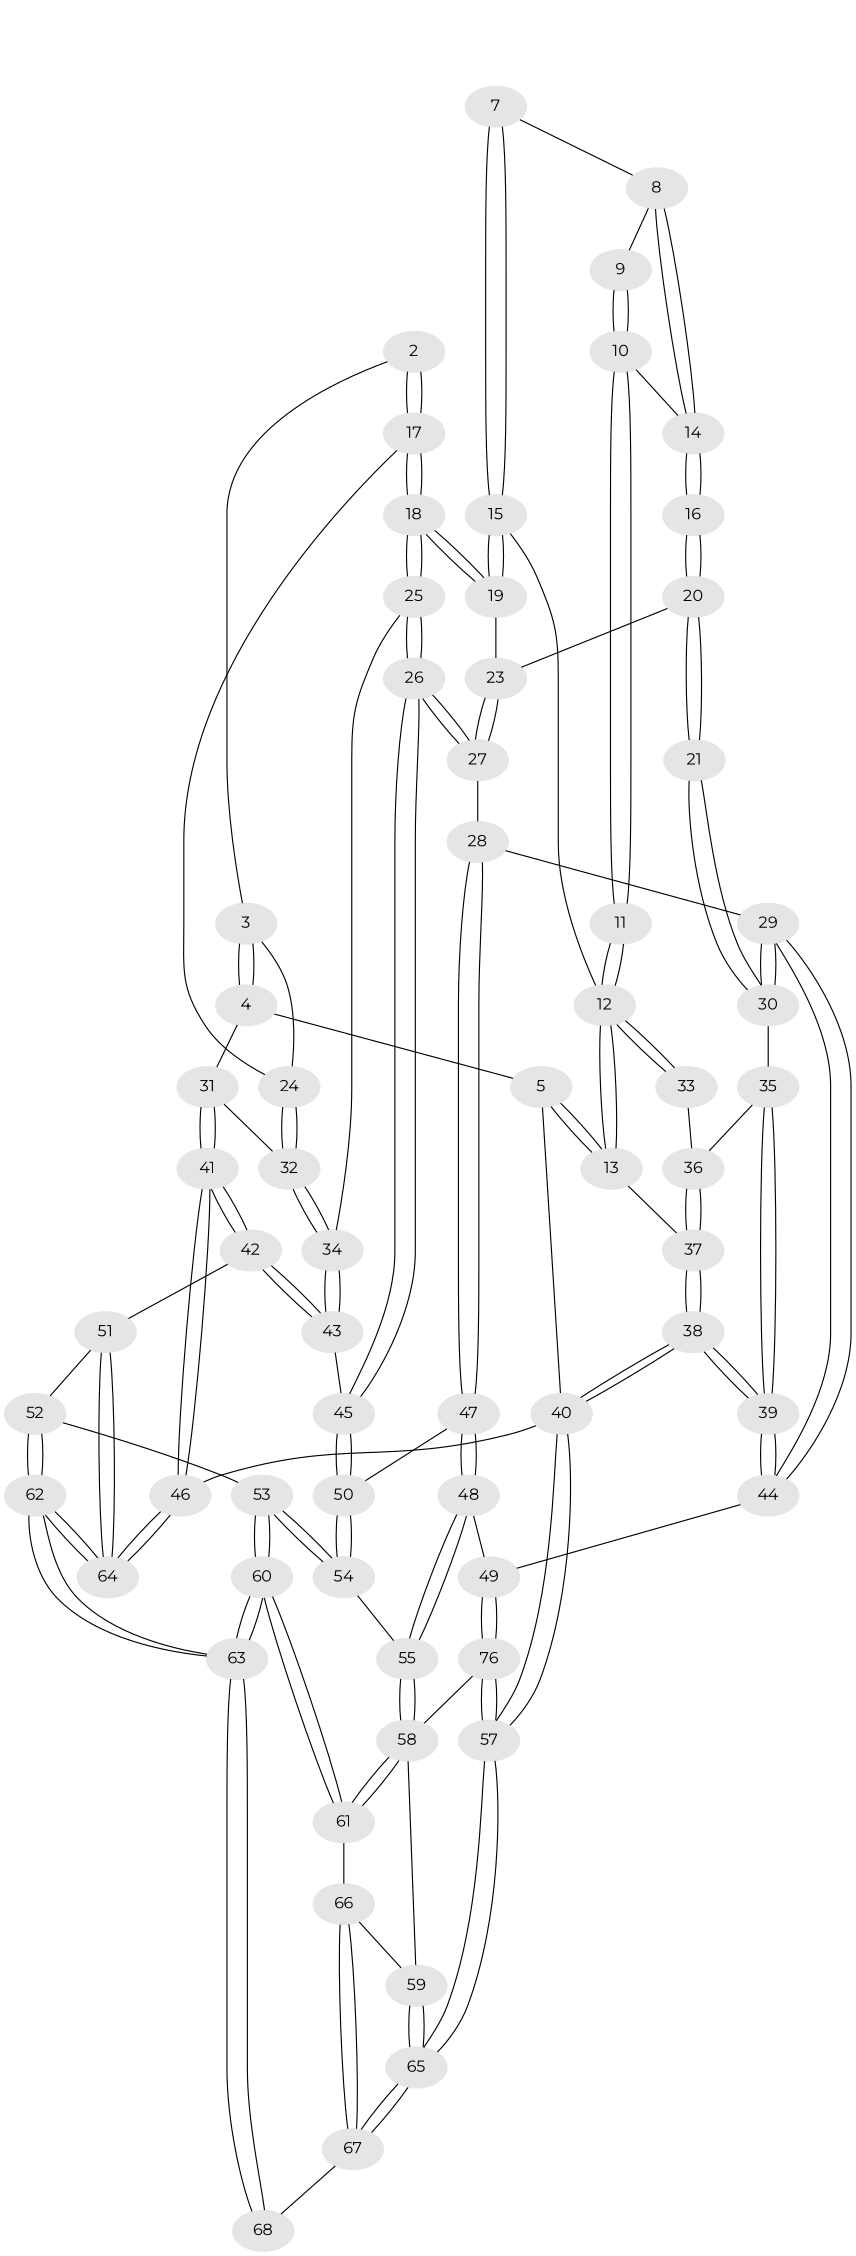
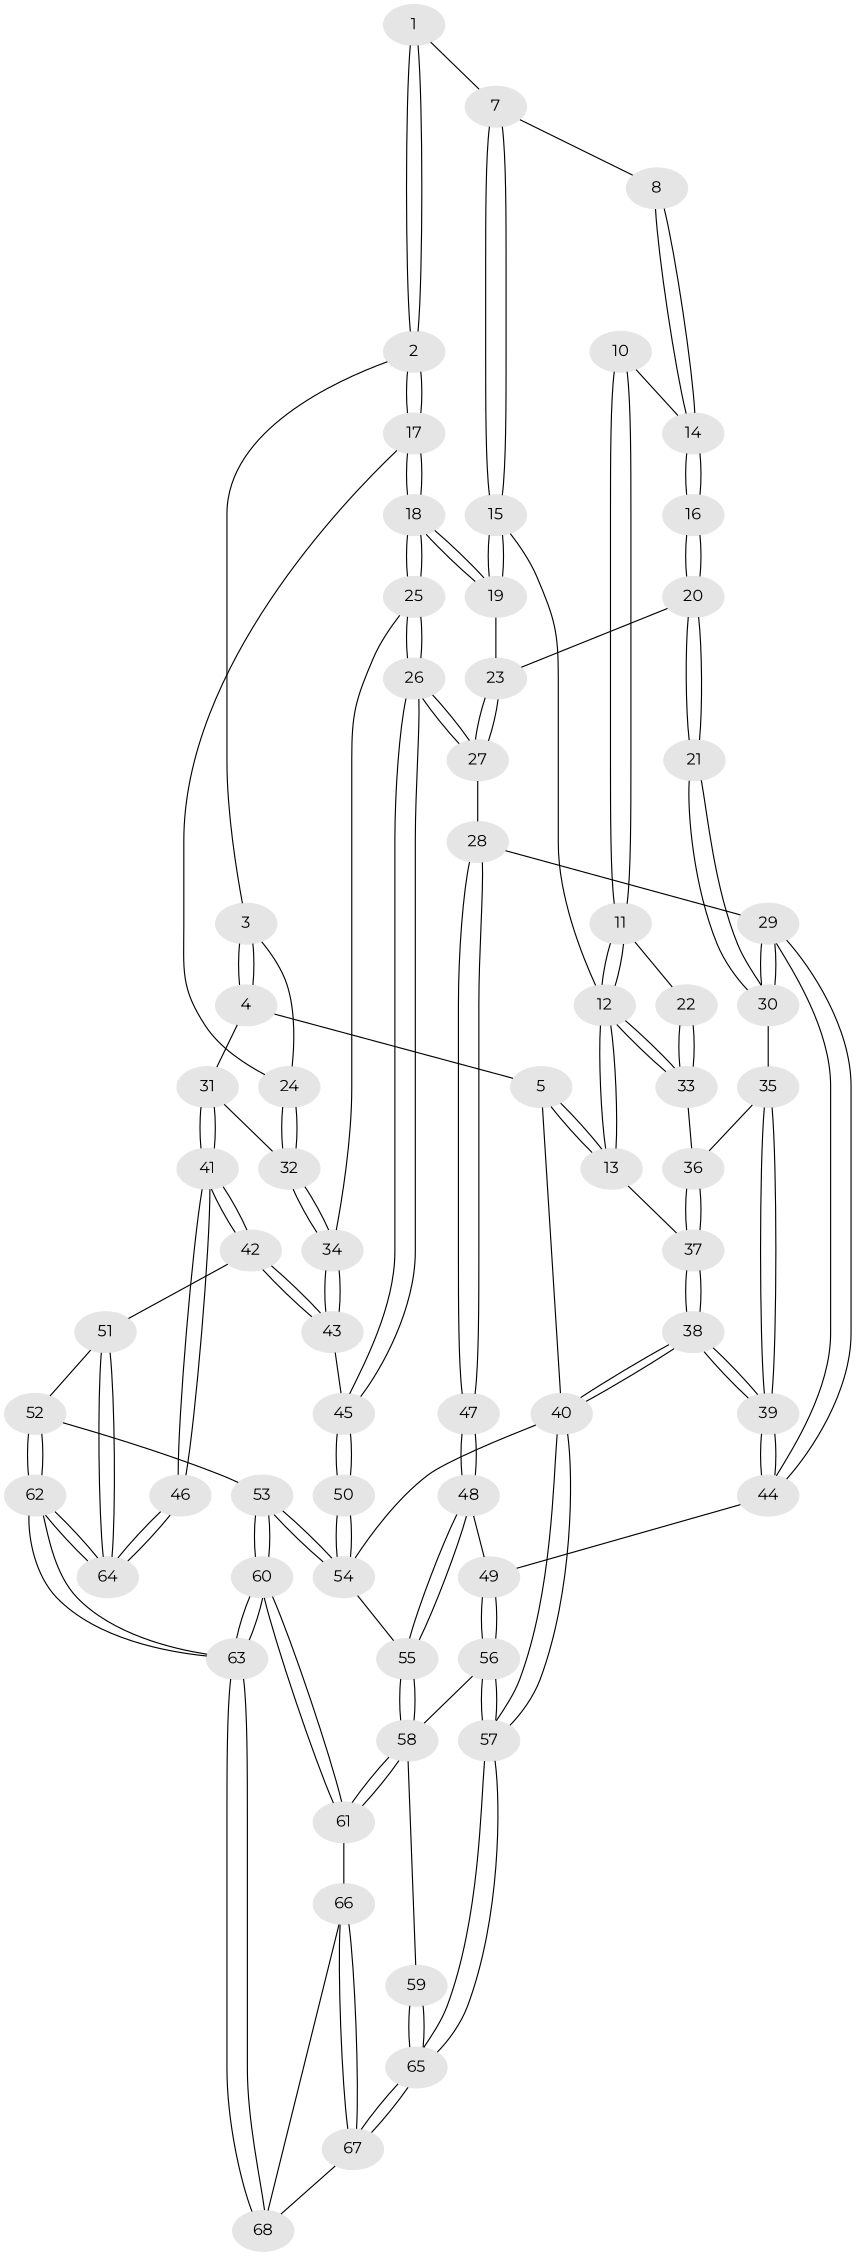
node "1": added
node "9": removed
node "22": added
edge "40" -- "46": now "40" -- "54"
edge "47" -- "50": removed
node "76": label "76" -> "56"
edge "66" -- "59": now "66" -- "68"
